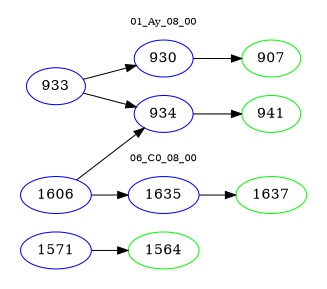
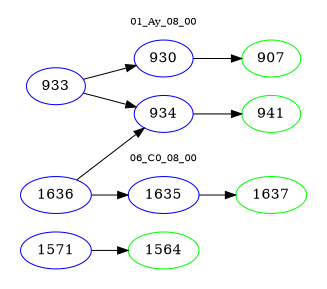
node "1606": label "1606" -> "1636"
